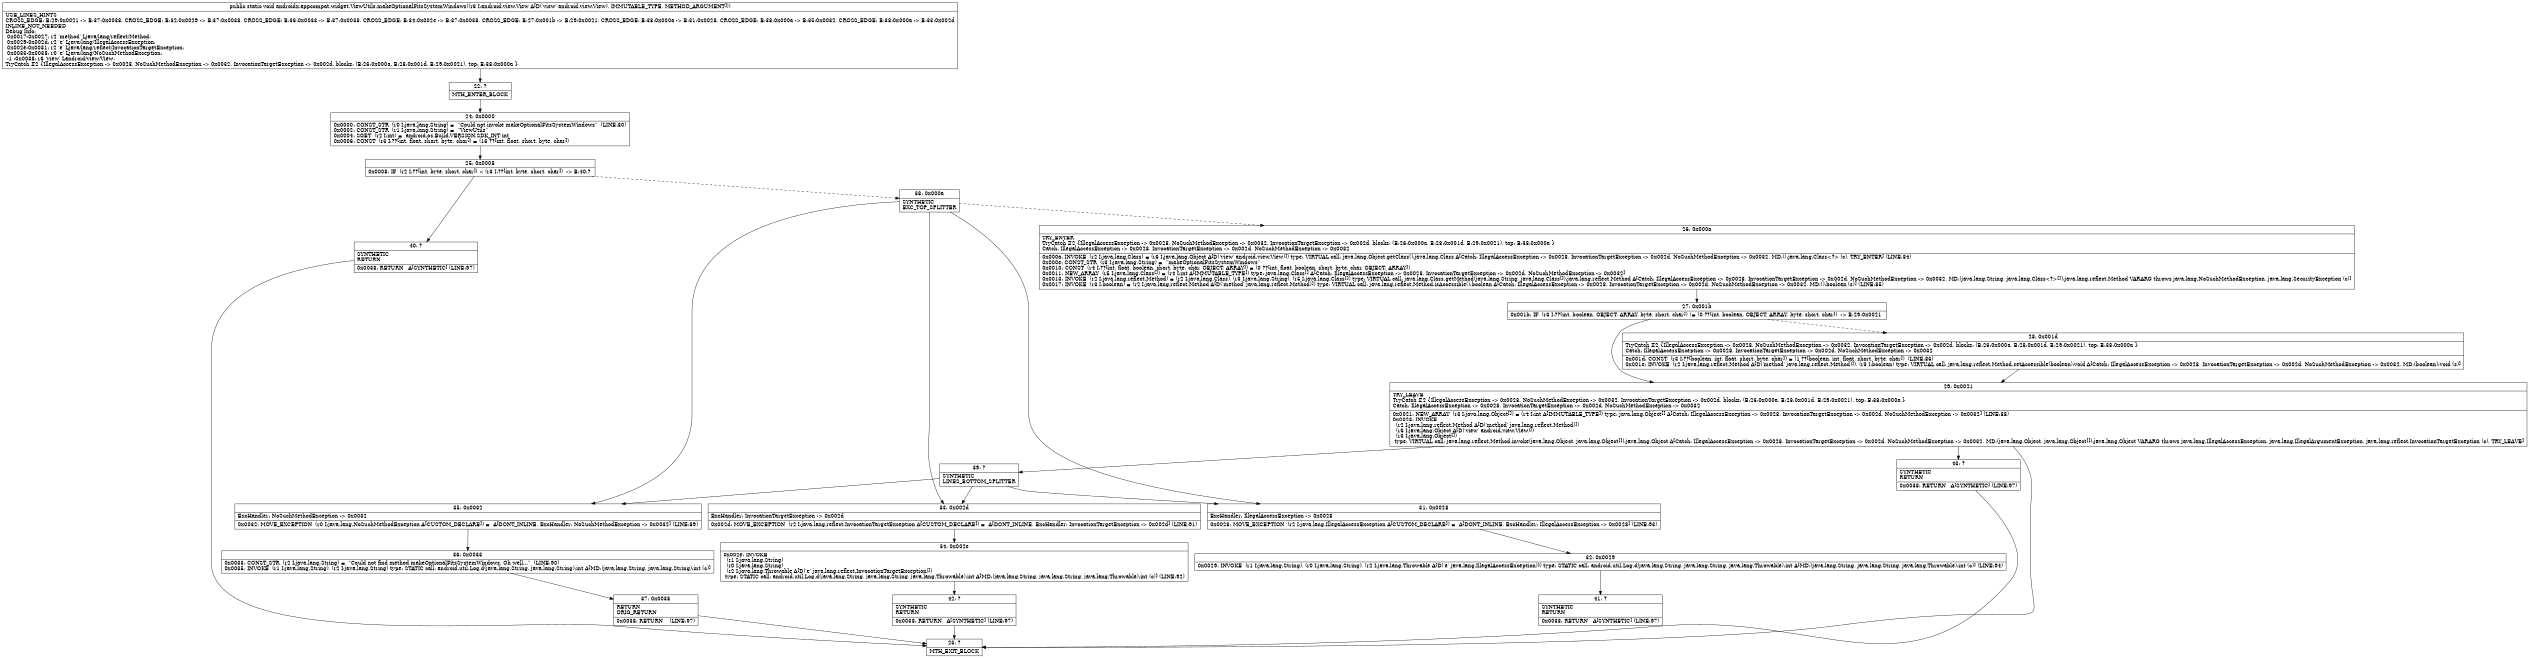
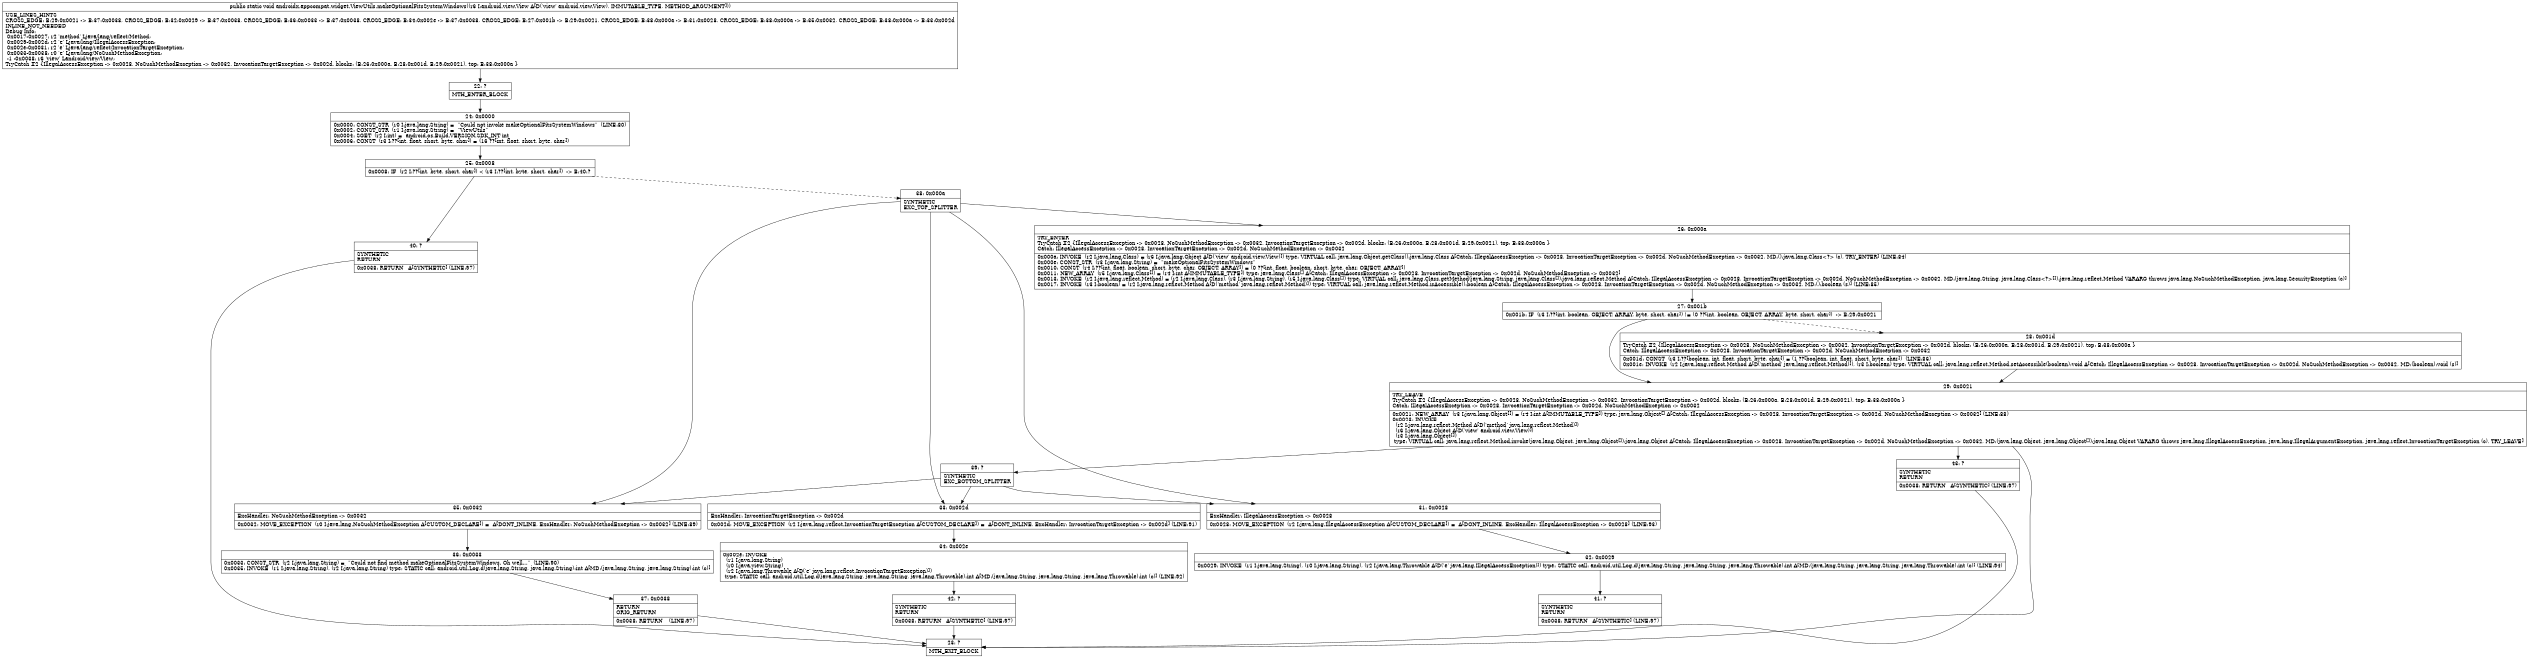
edge "38: 0x000a" -> "26: 0x000a": style dashed -> solid
node "39: ?": text "LINES_BOTTOM_SPLITTER" -> "EXC_BOTTOM_SPLITTER"
node "34: 0x002e": text "(r0 I:java.lang.String)" -> "(r0 I:java.view.String)"
